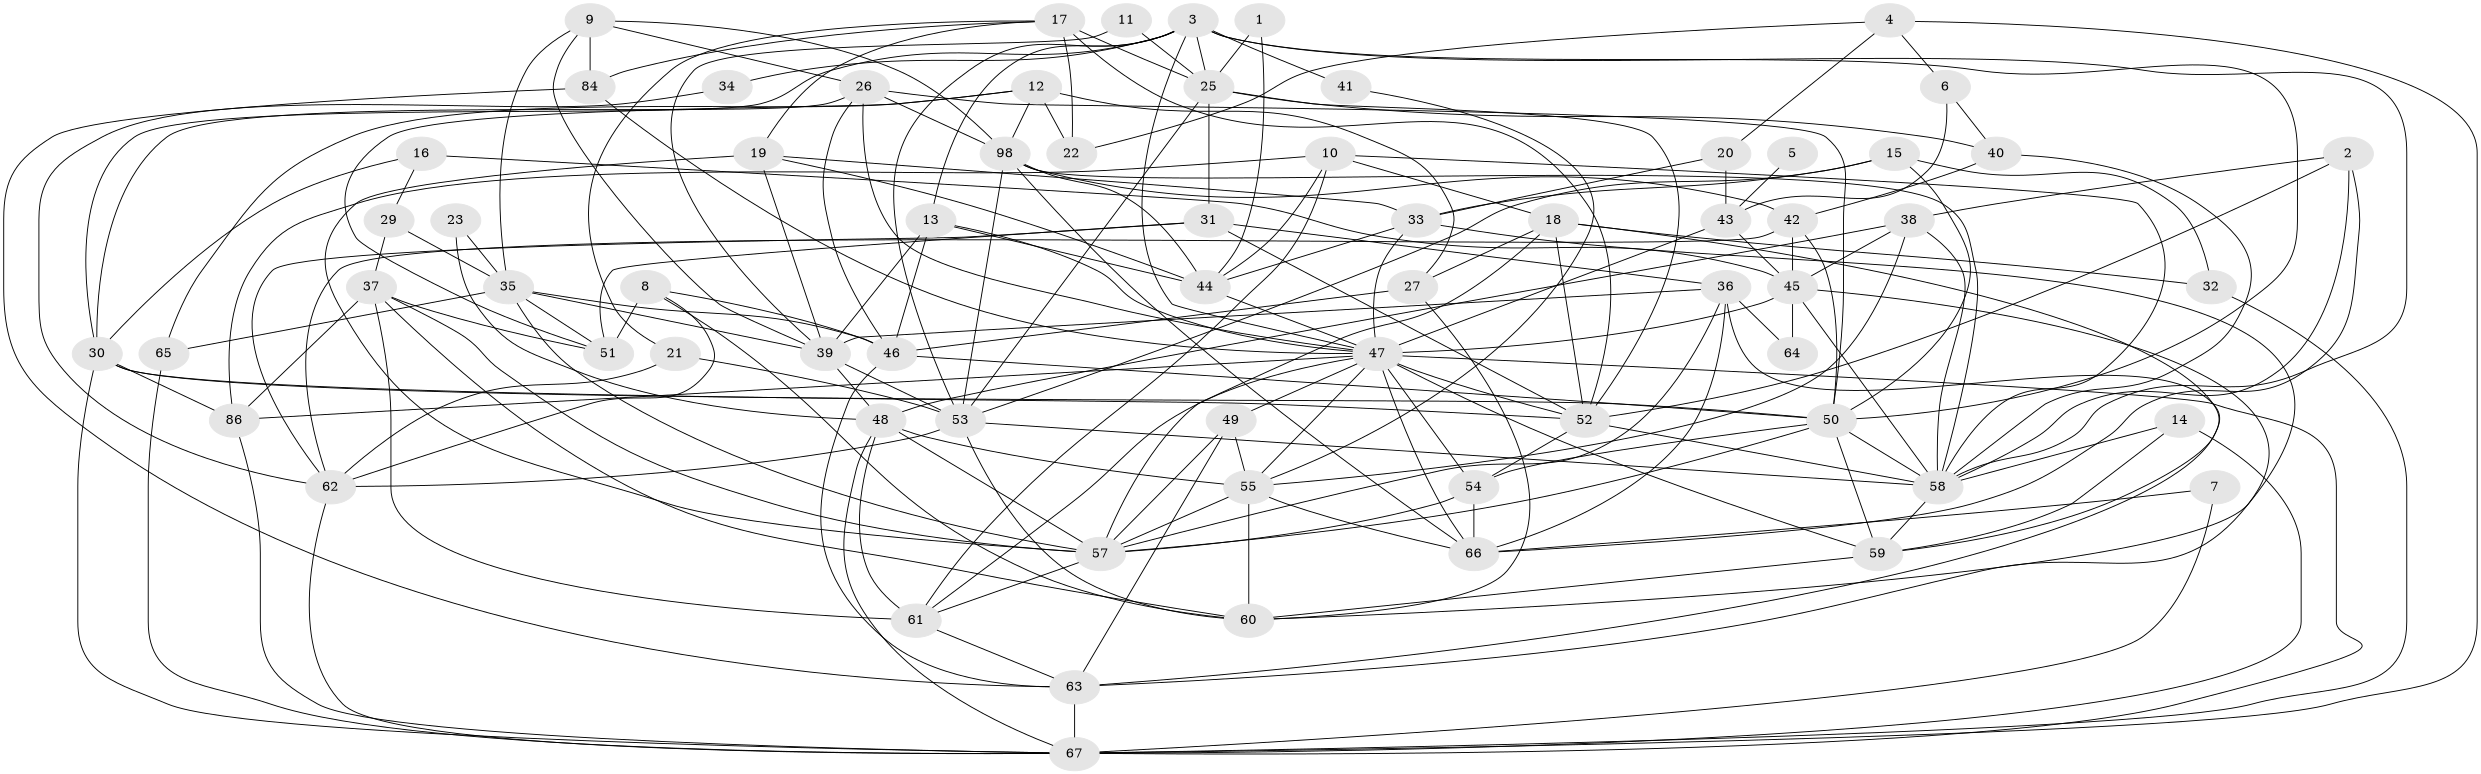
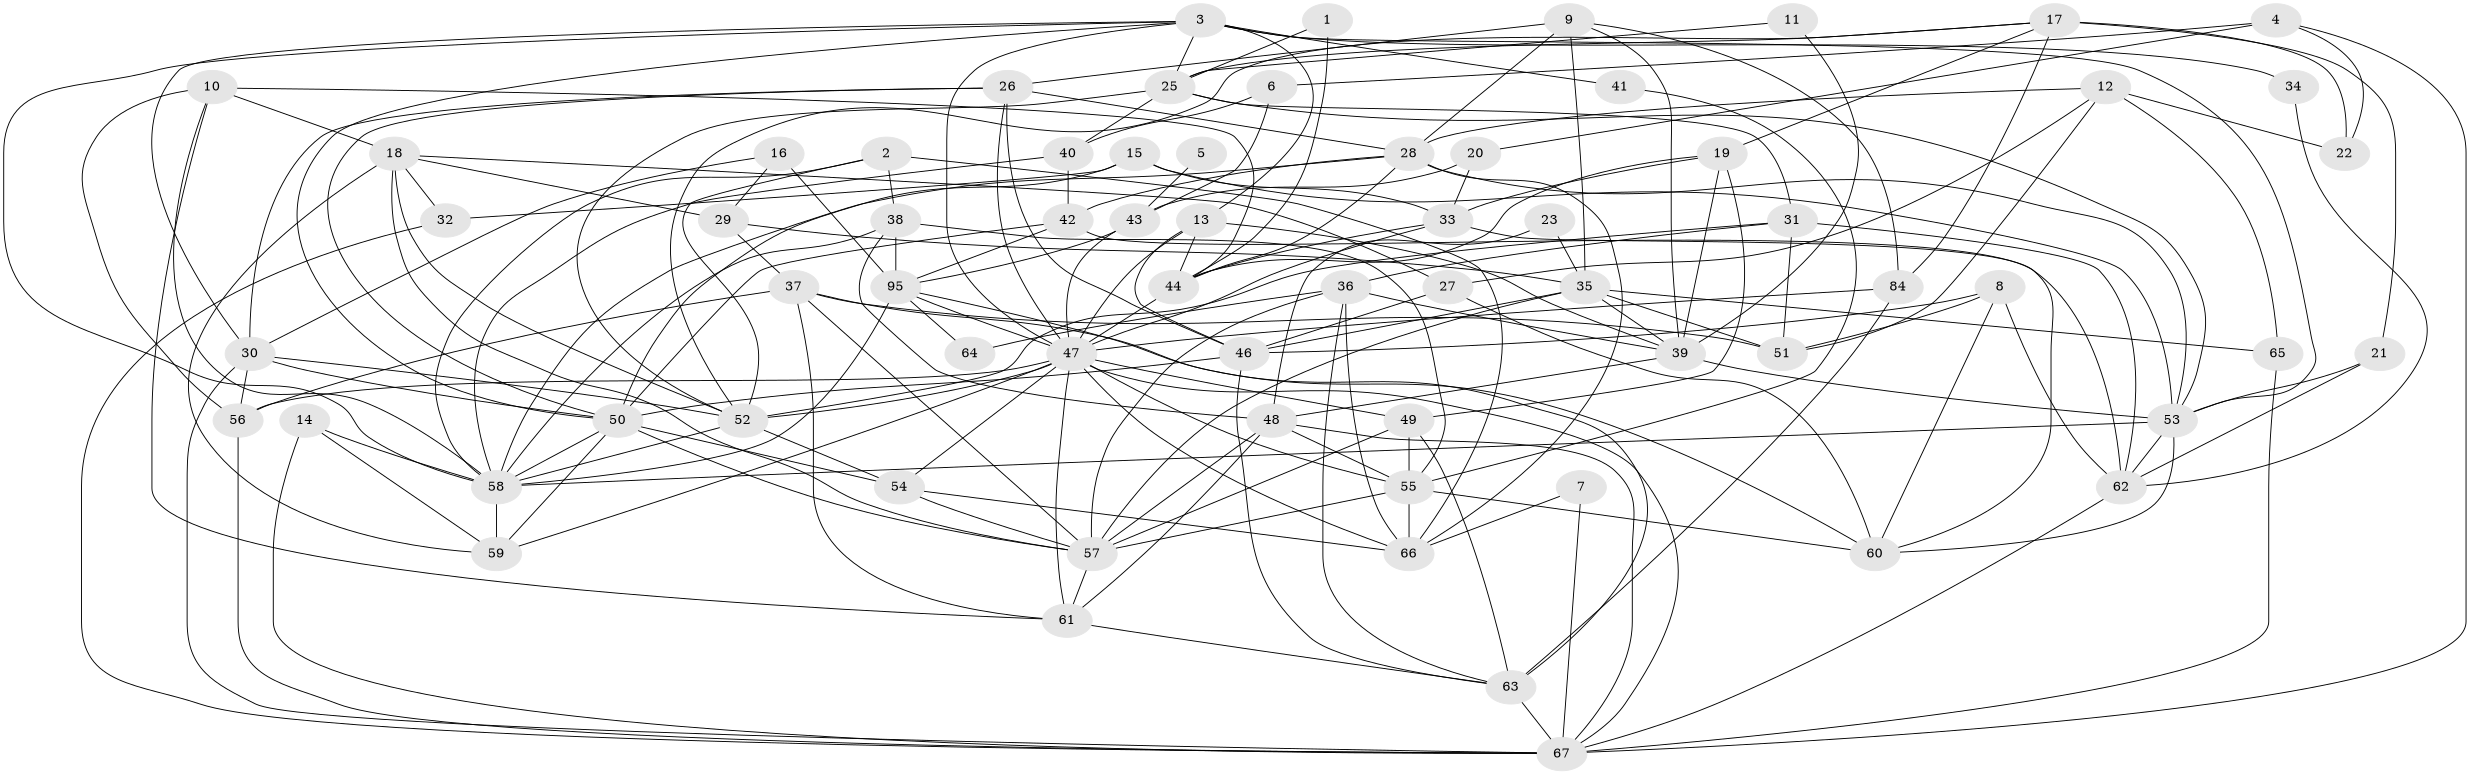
node "98": label "98" -> "28"
edge "18" -- "29": added
node "45": label "45" -> "95"
node "86": label "86" -> "56"
edge "19" -- "57": now "19" -- "49"
edge "59" -- "60": removed
